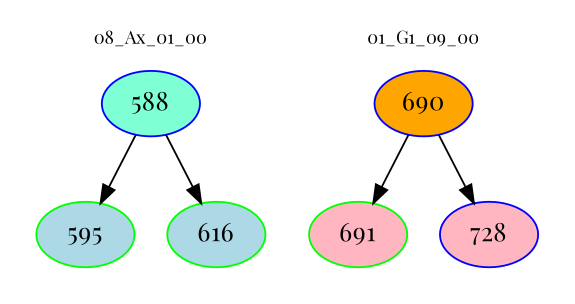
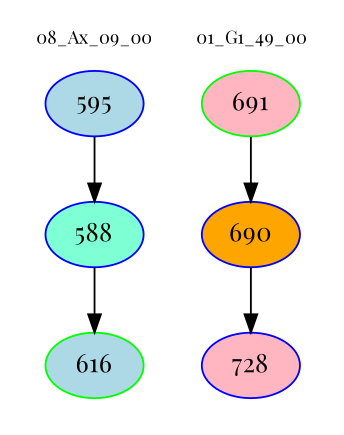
cluster "08_Ax_01_00": label "08_Ax_01_00" -> "08_Ax_09_00"
cluster "01_G1_09_00": label "01_G1_09_00" -> "01_G1_49_00"
edge "588" -> "595": reversed
edge "690" -> "691": reversed
node "595": color green -> blue
